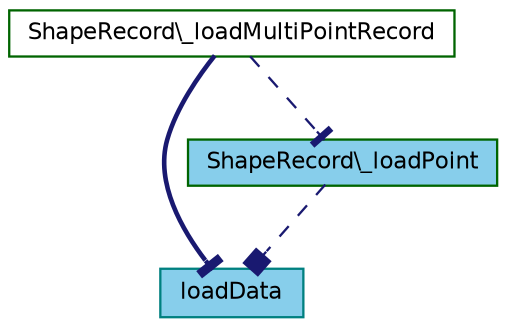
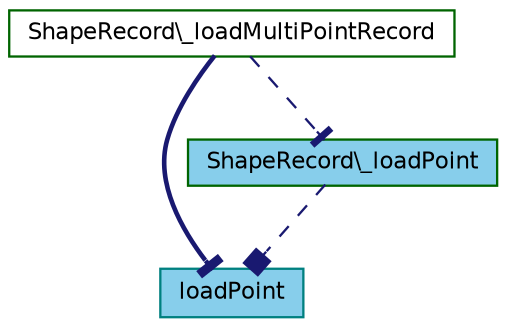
node "loadData": label "loadData" -> "loadPoint"
